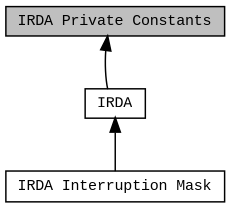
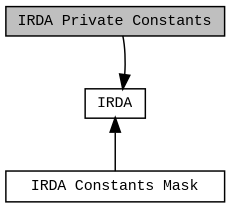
edge "IRDA" -> "IRDA Private Constants": reversed
node "IRDA Interruption Mask": label "IRDA Interruption Mask" -> "IRDA Constants Mask"
